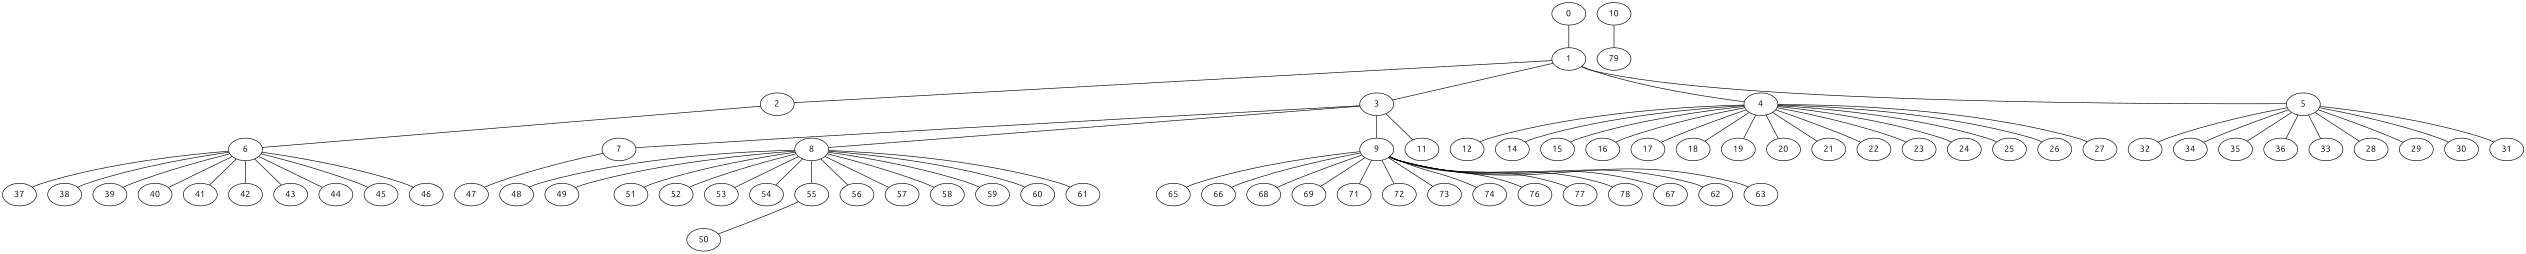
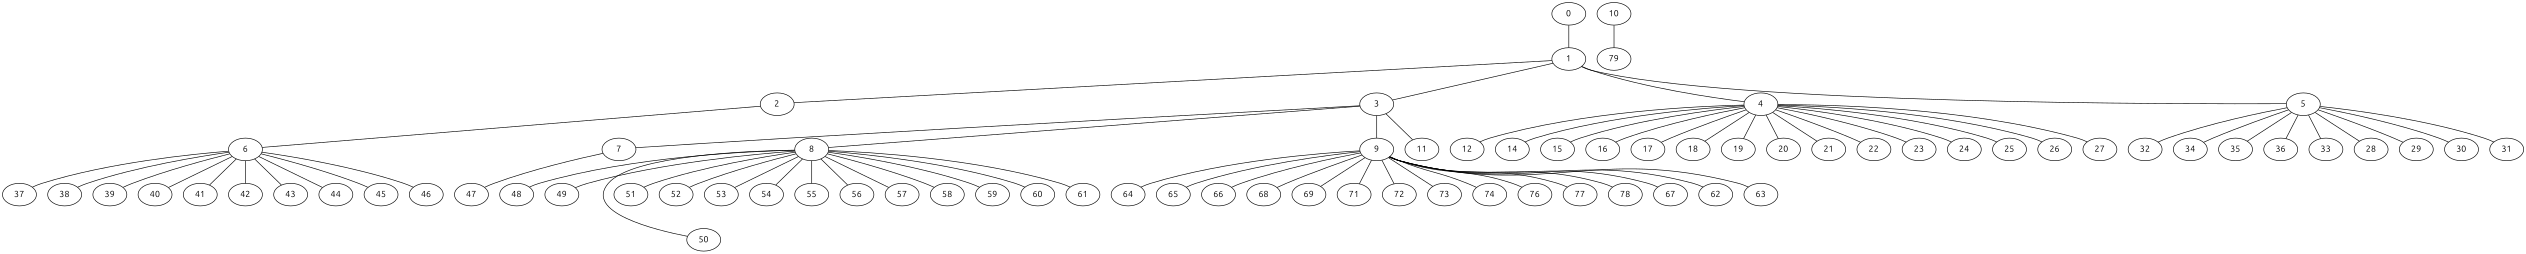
node "64": added
edge "55" -- "50": now "8" -- "50"
